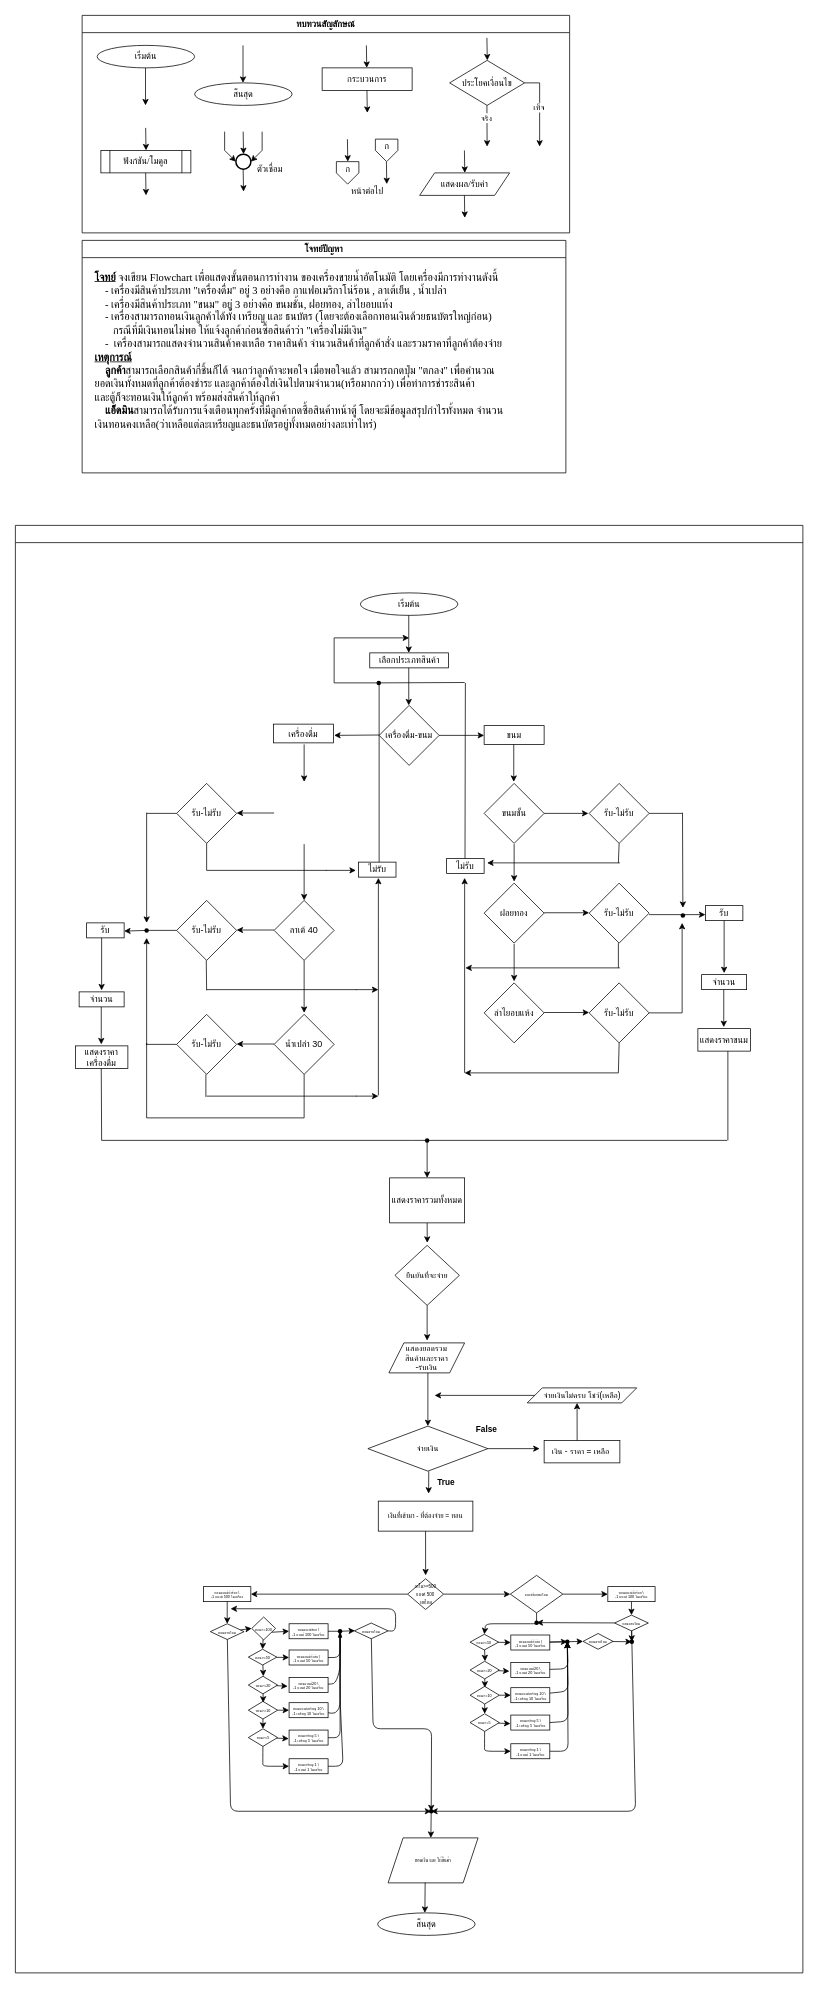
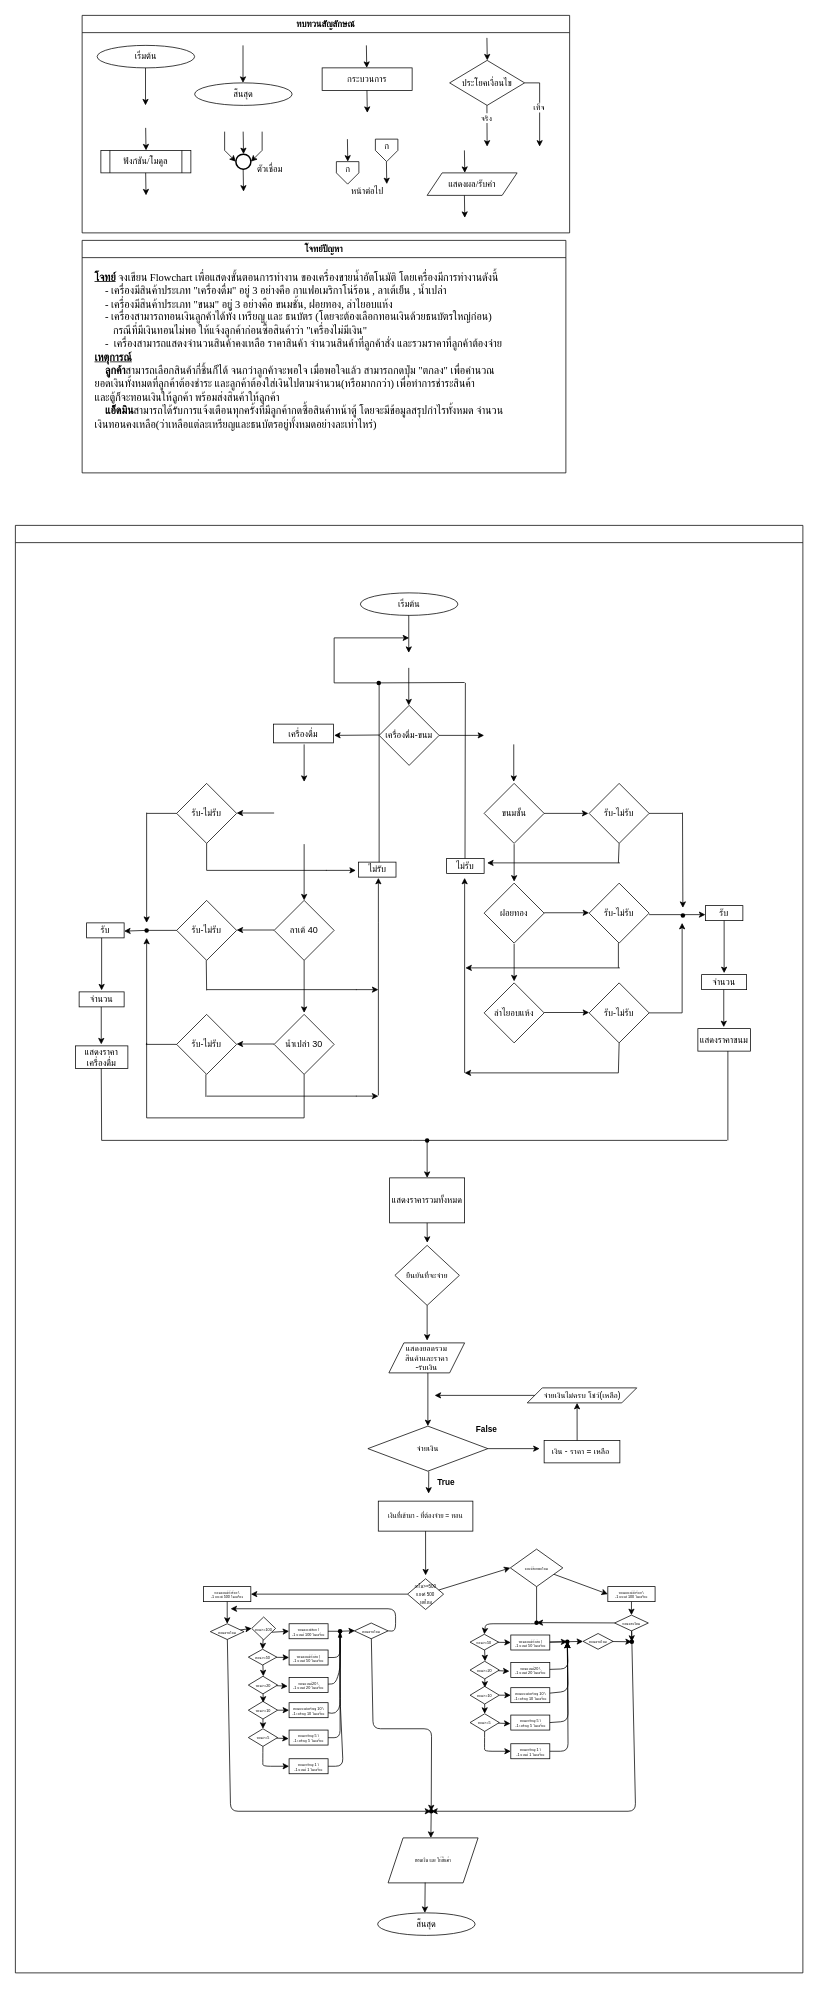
node "แสดงผล/รับค่า": moved (465, 184) -> (472, 184)
node "เลือกประเภทสินค้า": removed
node "ขนม": removed
node "แบงค์ร้อยพอไหม": moved (537, 1594) -> (537, 1568)
